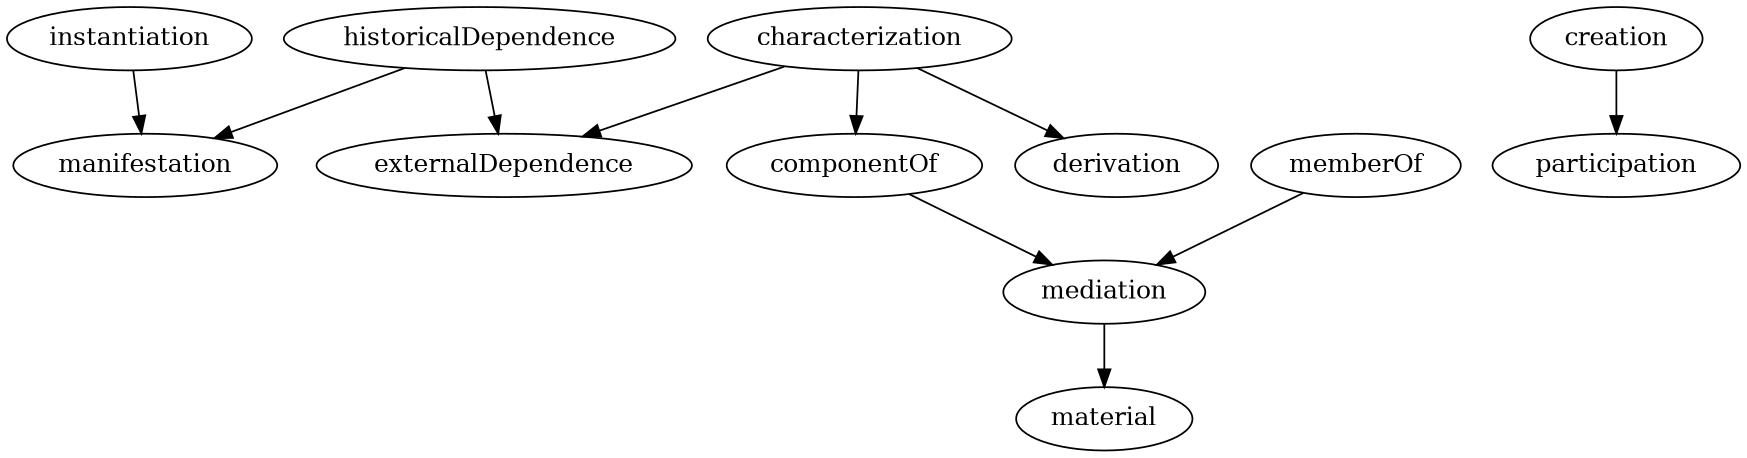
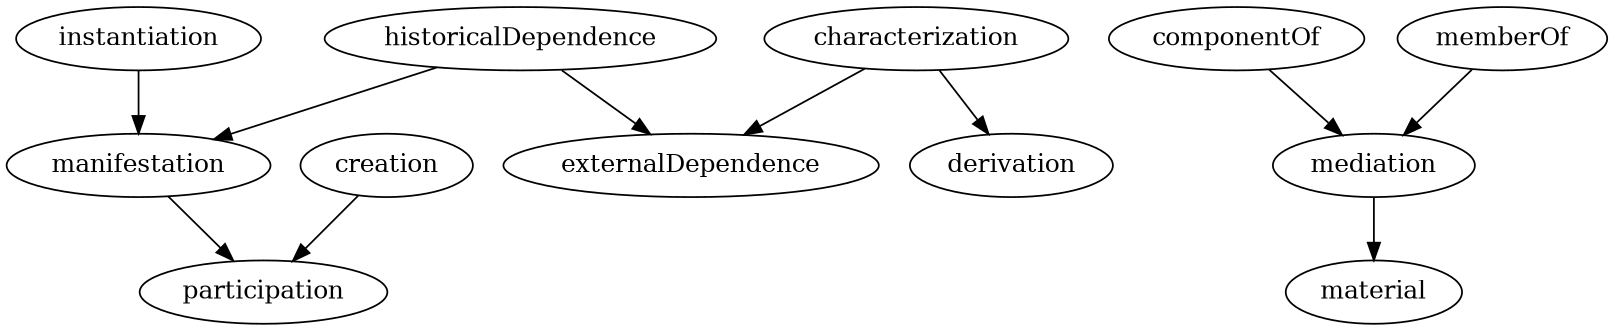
edge "characterization" -> "componentOf": removed
edge "manifestation" -> "participation": added
